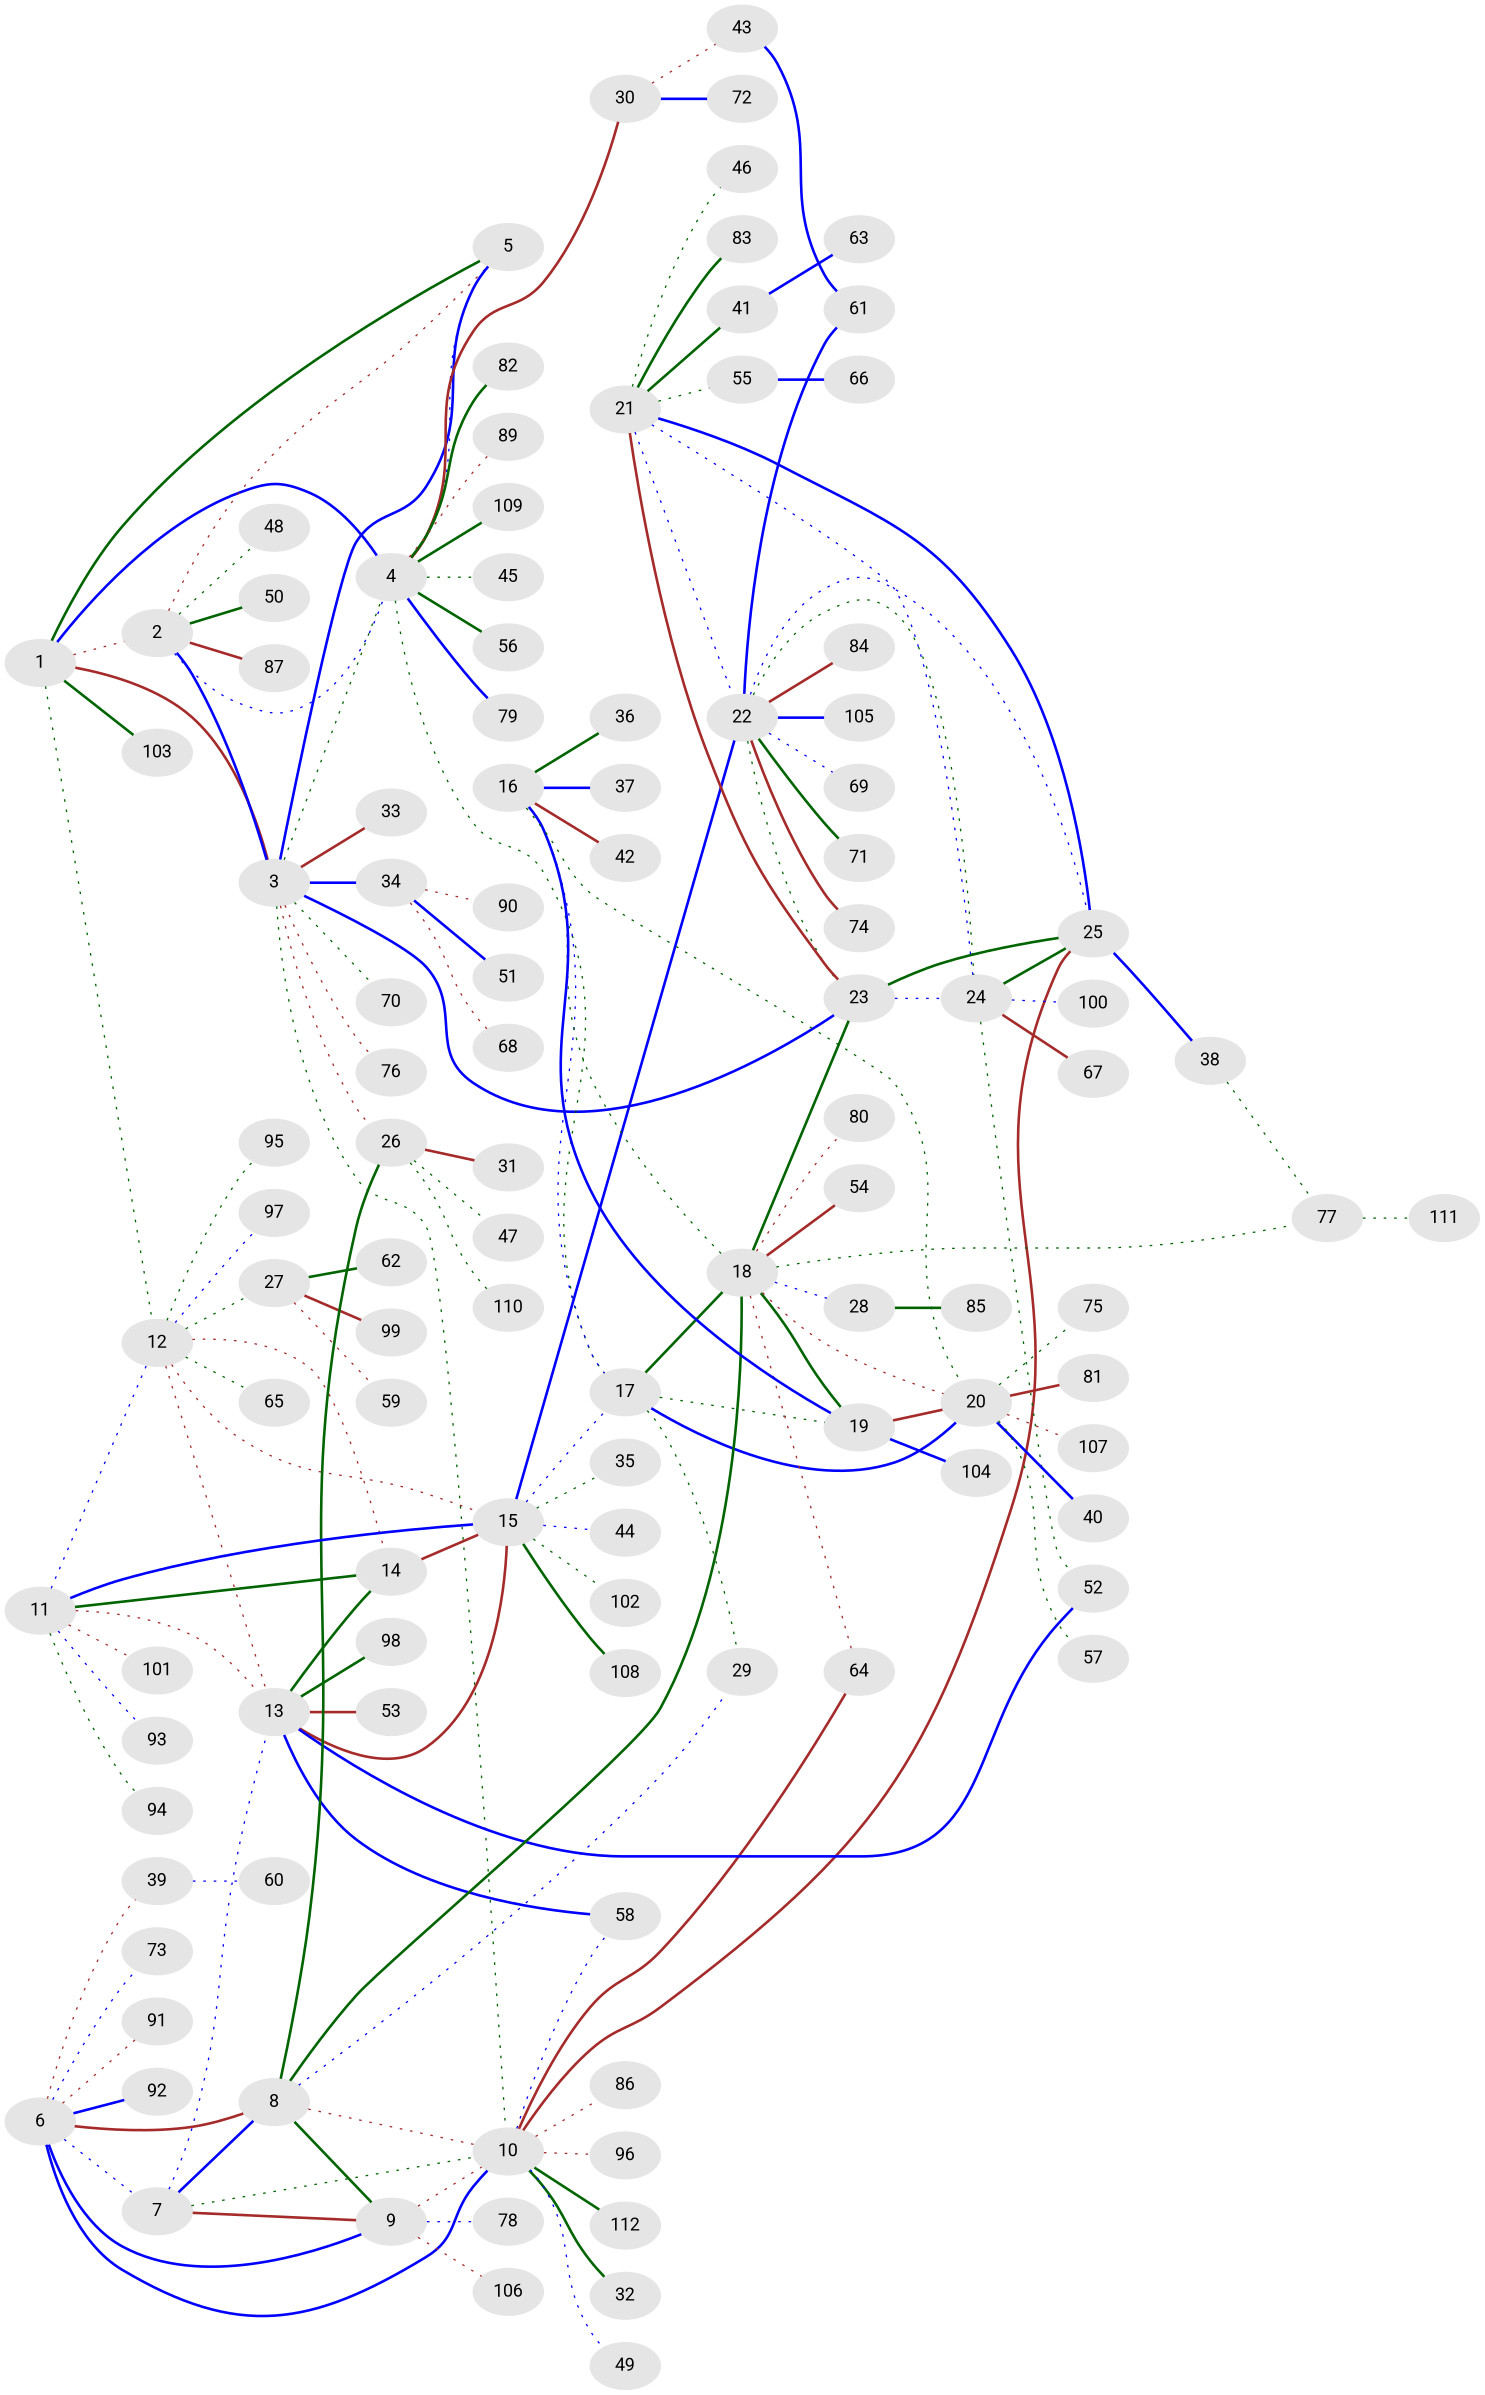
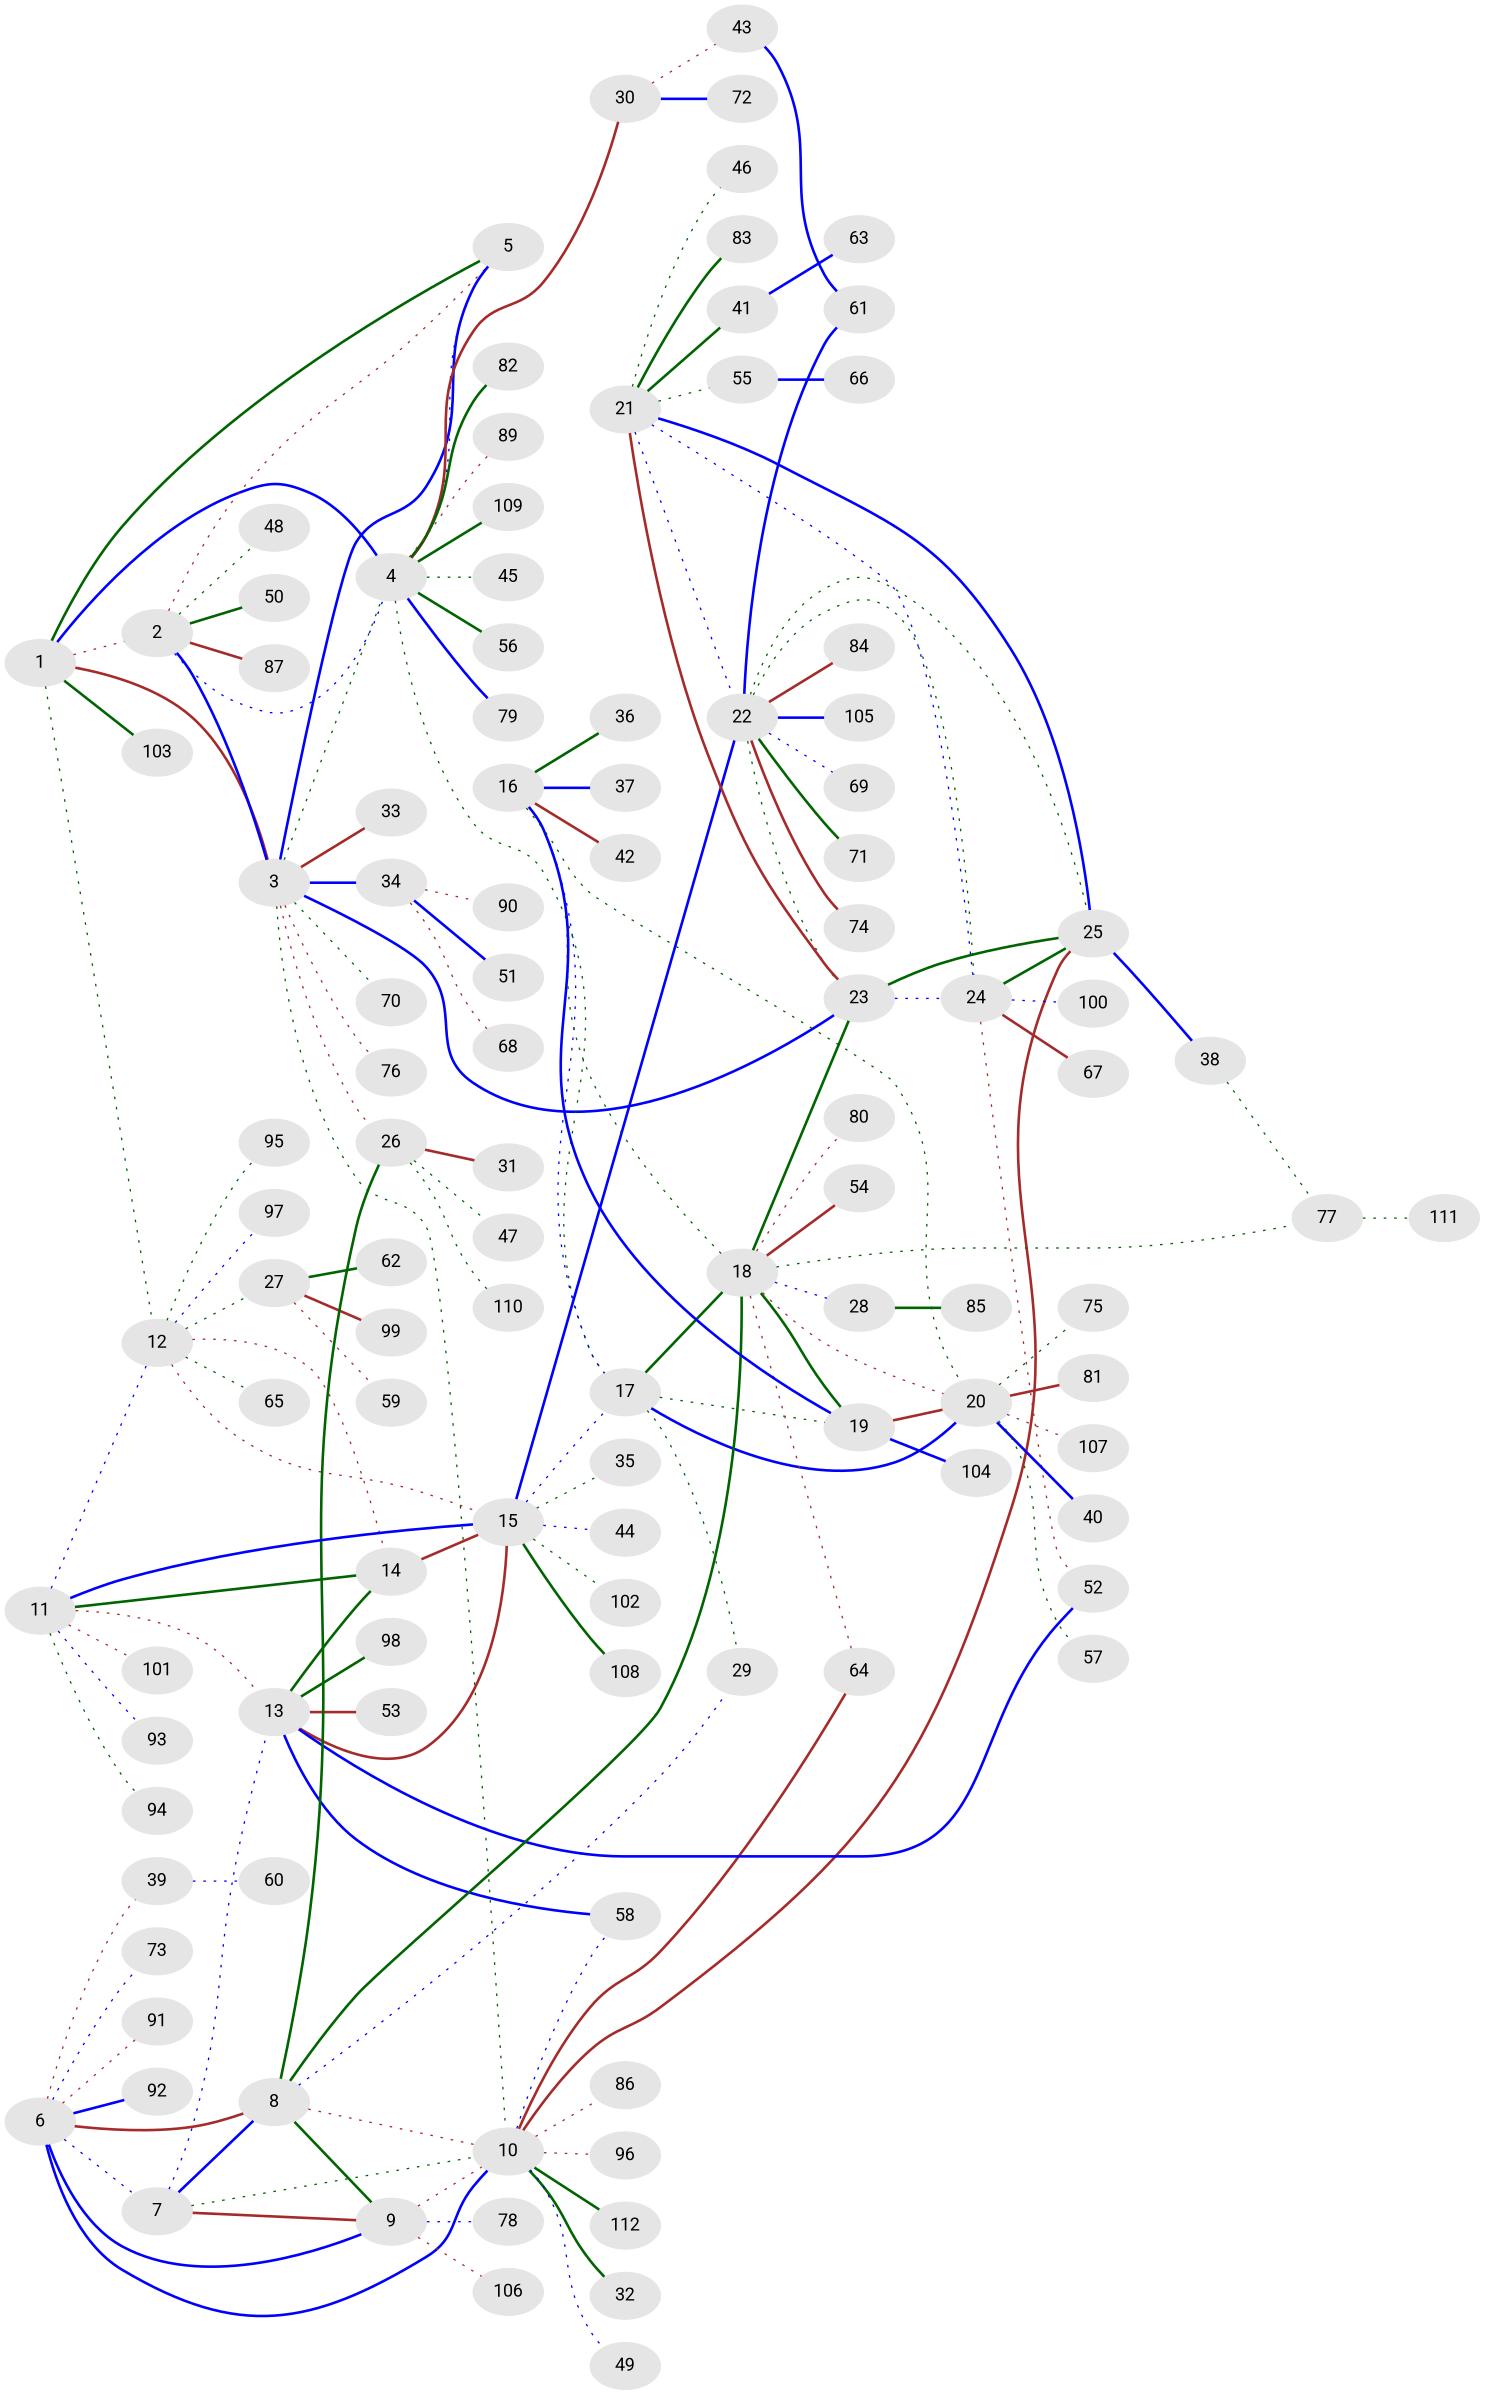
edge "22" -- "25": color blue -> darkgreen
edge "24" -- "52": color darkgreen -> brown
edge "12" -- "13": removed
